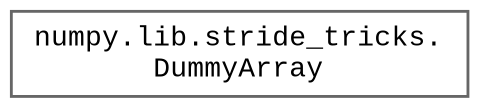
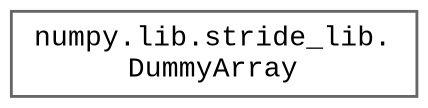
node "numpy.lib.stride_tricks. DummyArray": label "numpy.lib.stride_tricks. DummyArray" -> "numpy.lib.stride_lib. DummyArray"
